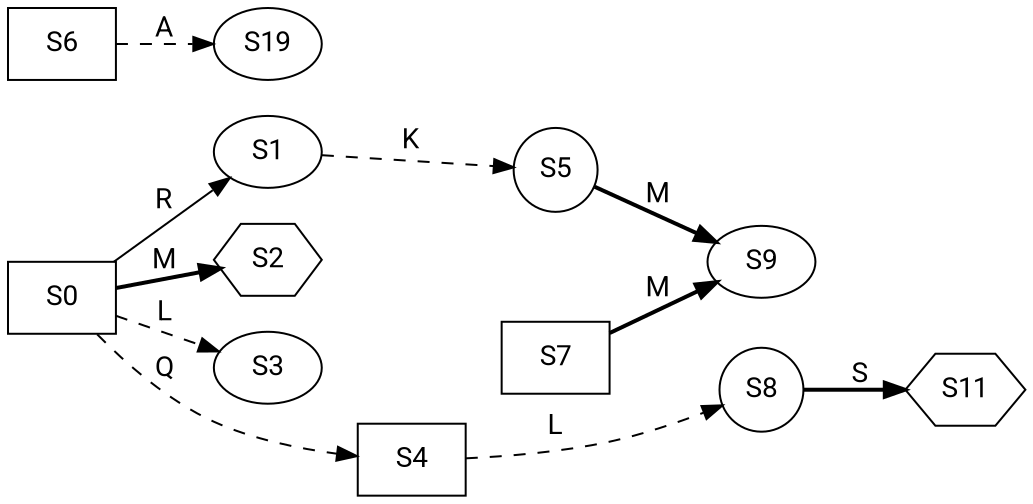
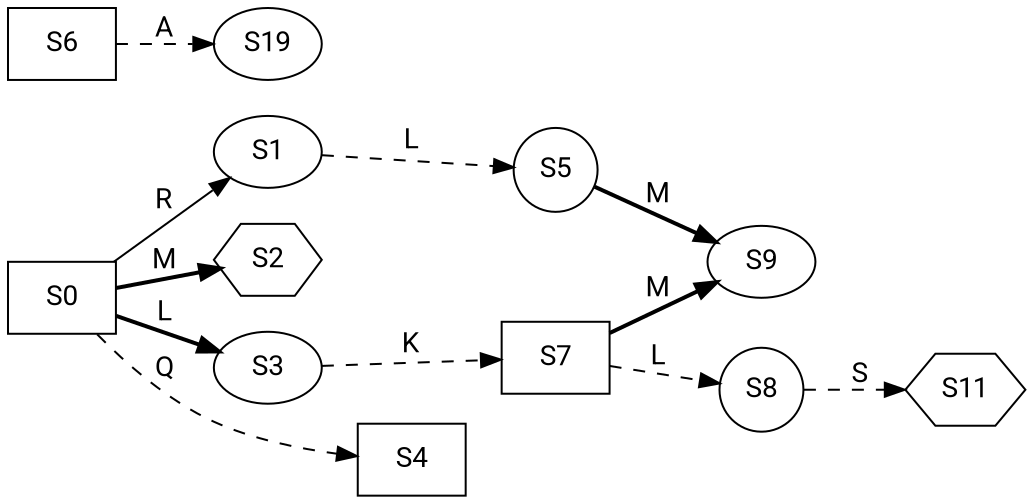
edge "S1" -> "S5": label "K" -> "L"
edge "S0" -> "S3": style dashed -> bold
edge "S3" -> "S7": added, label "K"
edge "S8" -> "S11": style bold -> dashed
edge "S4" -> "S8": now "S7" -> "S8"
